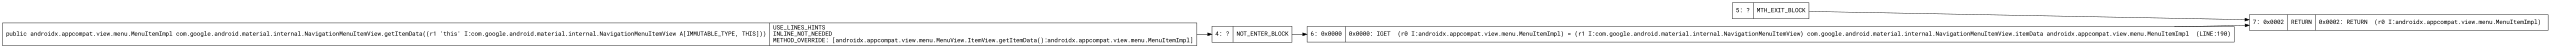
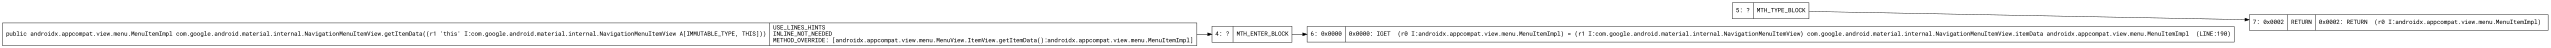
node "5: ?": text "MTH_EXIT_BLOCK" -> "MTH_TYPE_BLOCK"
edge "6: 0x0000" -> "7: 0x0002": removed
node "4: ?": text "NOT_ENTER_BLOCK" -> "MTH_ENTER_BLOCK"
